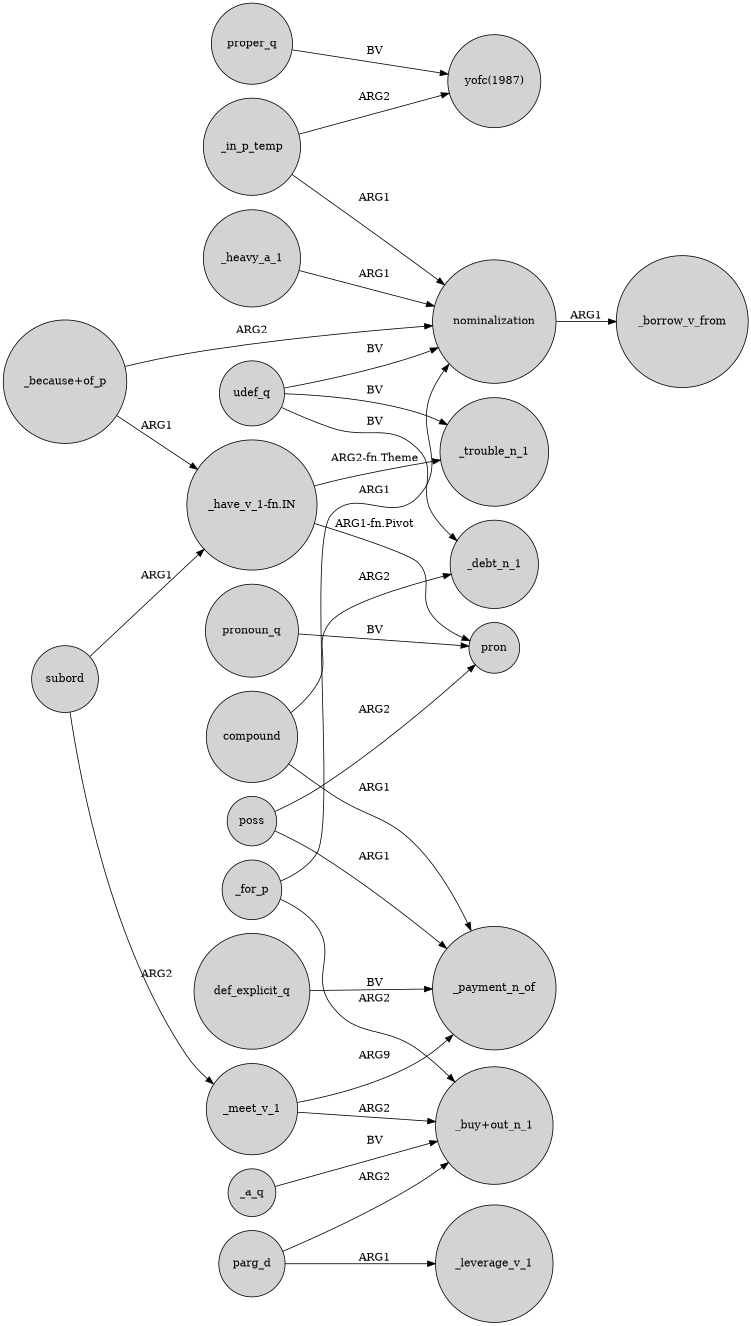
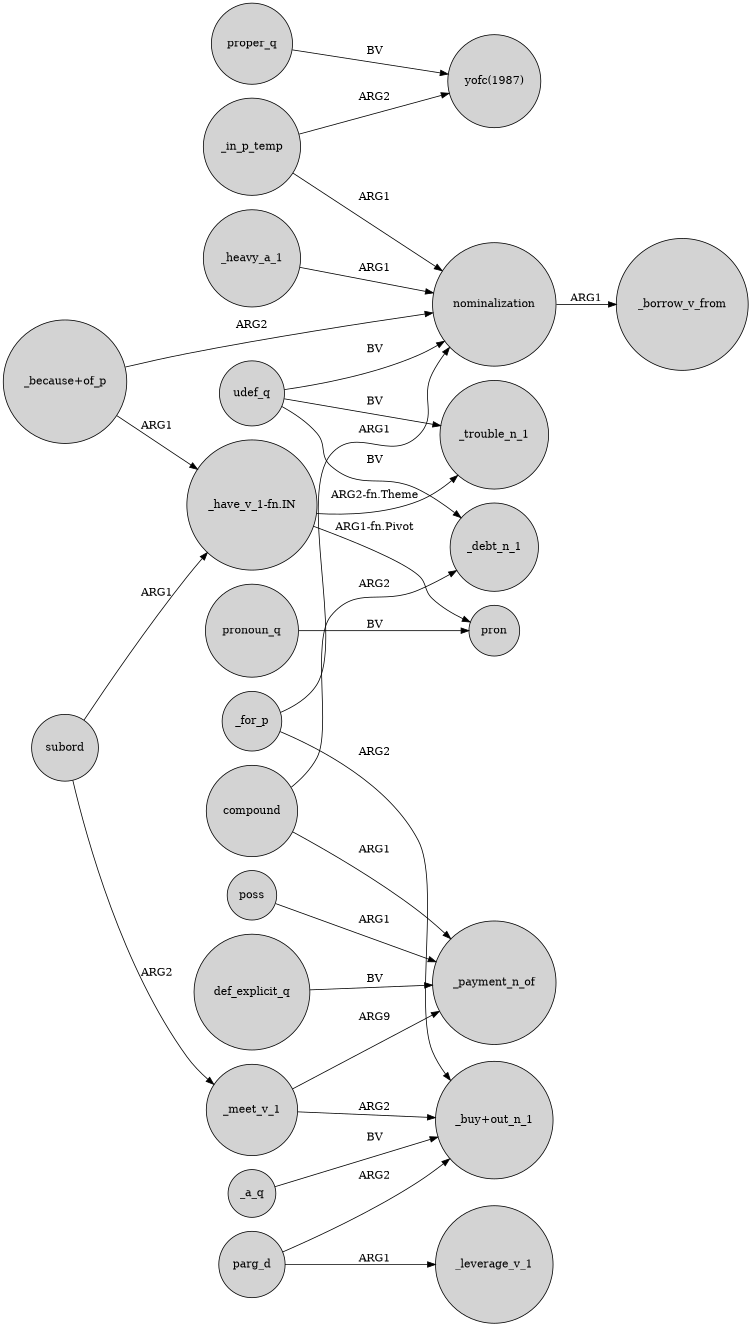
edge "poss" -> "pron": removed, label "ARG2"
